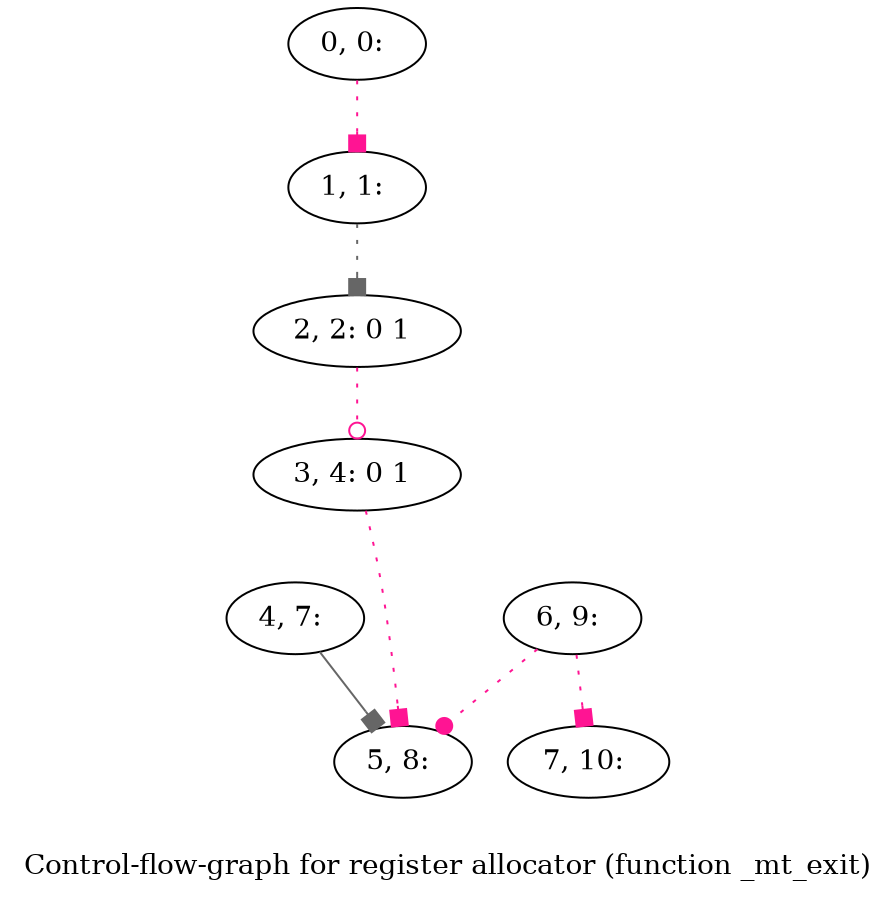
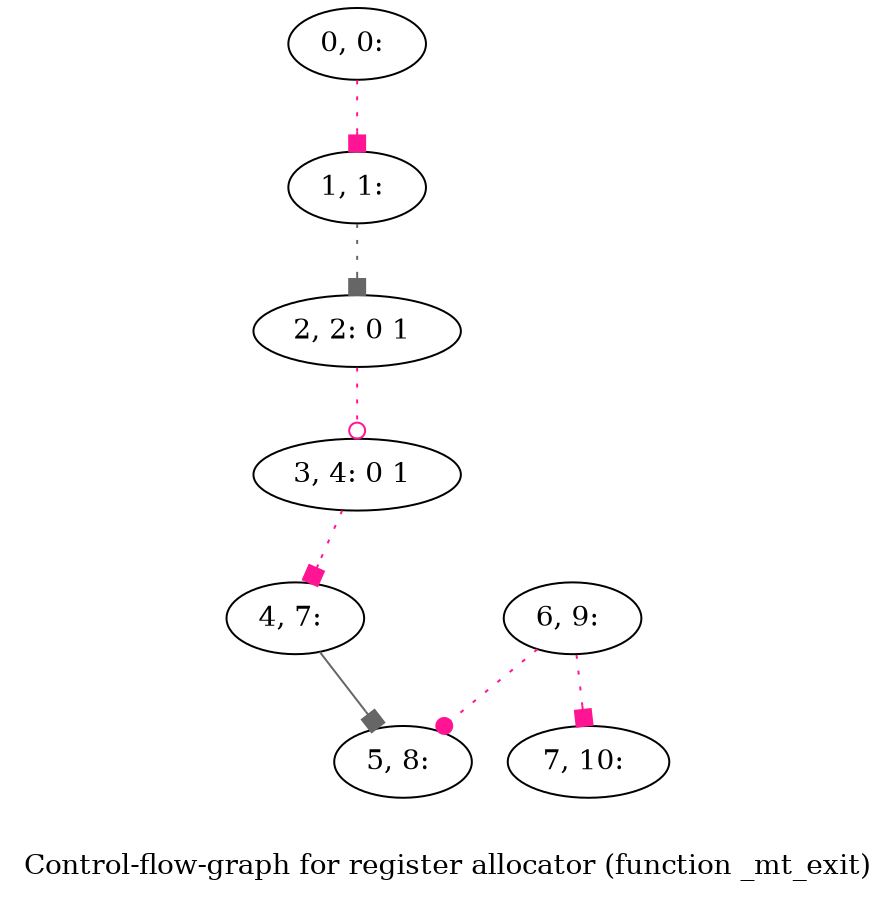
edge "3, 4: 0 1" -> "5, 8:": now "3, 4: 0 1" -> "4, 7:"
